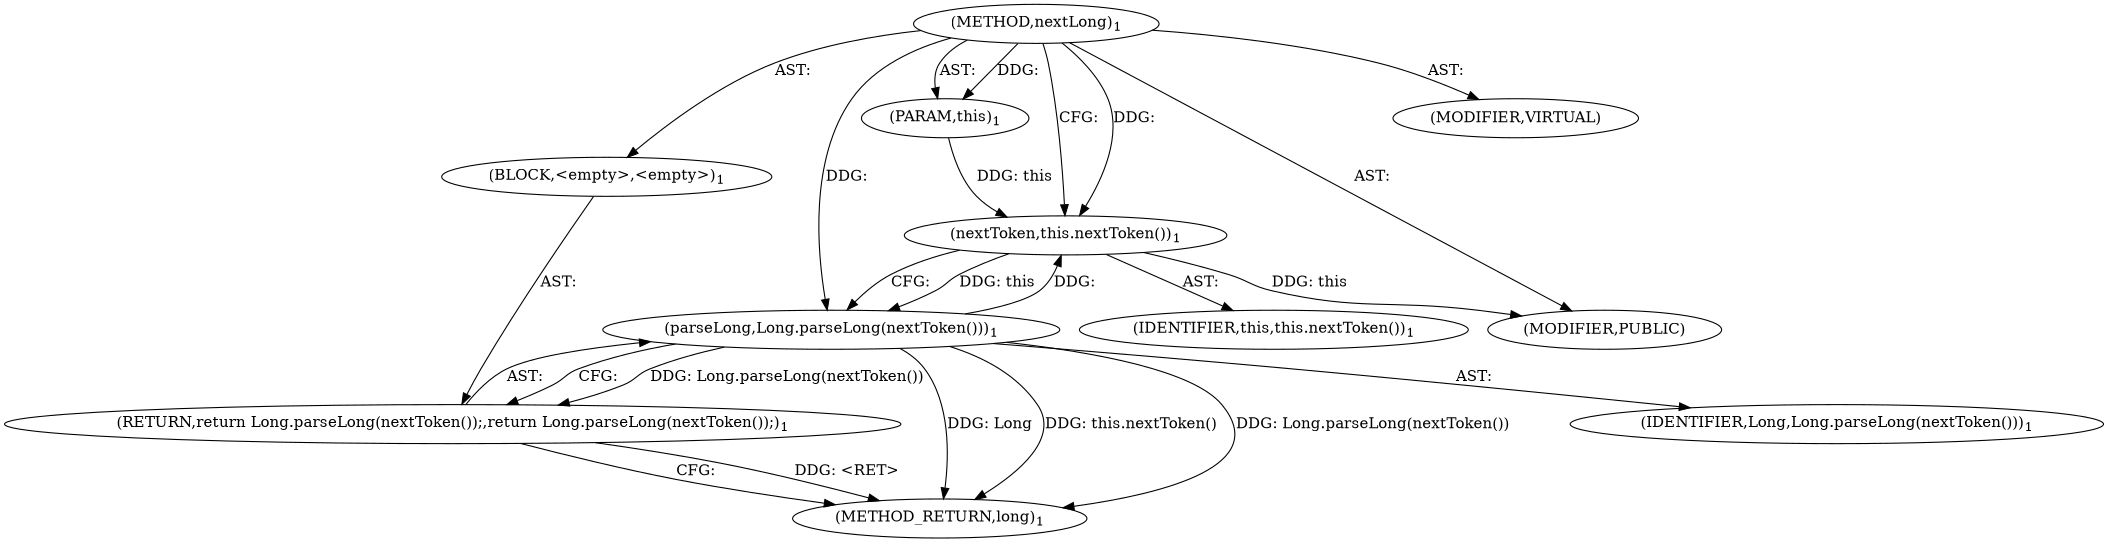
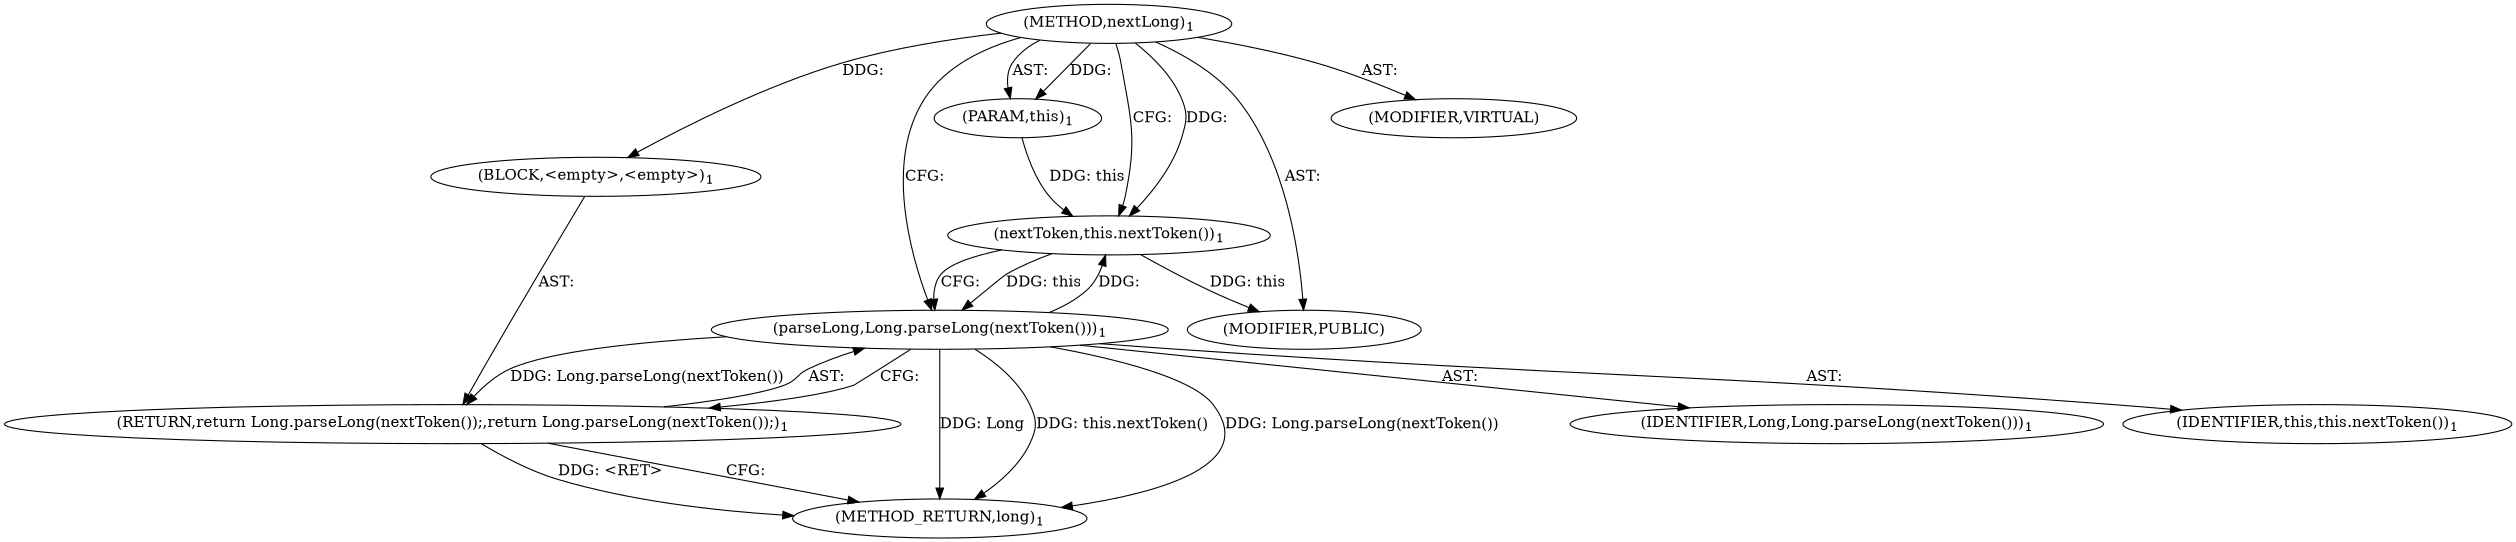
edge "(METHOD,nextLong)" -> "(BLOCK,<empty>,<empty>)": label "AST: " -> "DDG: "
edge "(METHOD,nextLong)" -> "(parseLong,Long.parseLong(nextToken()))": label "DDG: " -> "CFG: "
edge "(nextToken,this.nextToken())" -> "(IDENTIFIER,this,this.nextToken())": now "(parseLong,Long.parseLong(nextToken()))" -> "(IDENTIFIER,this,this.nextToken())"
